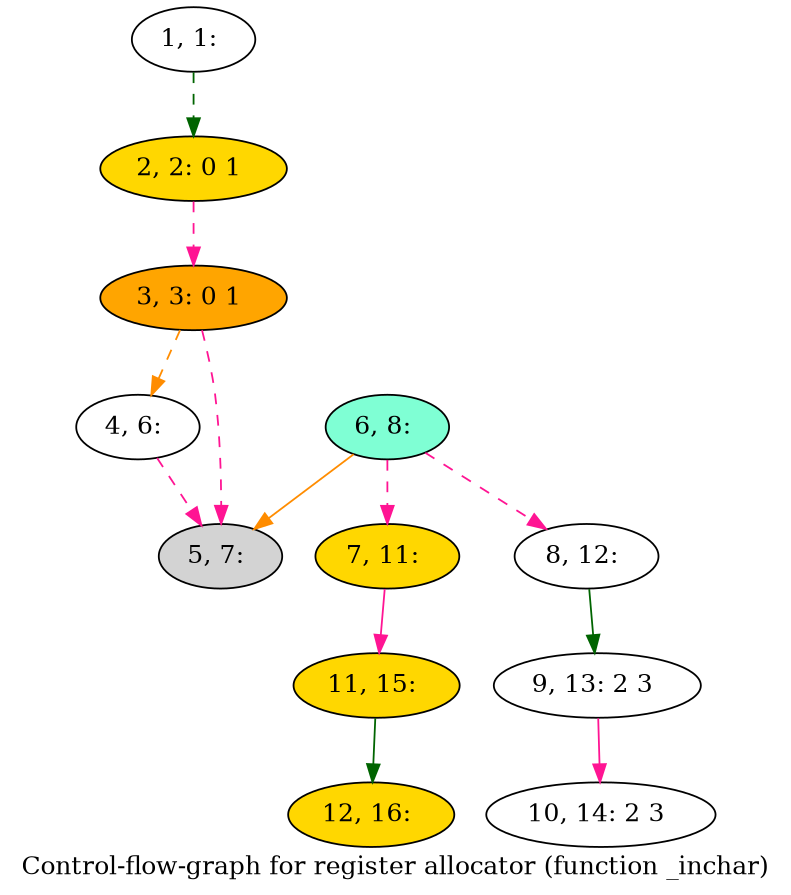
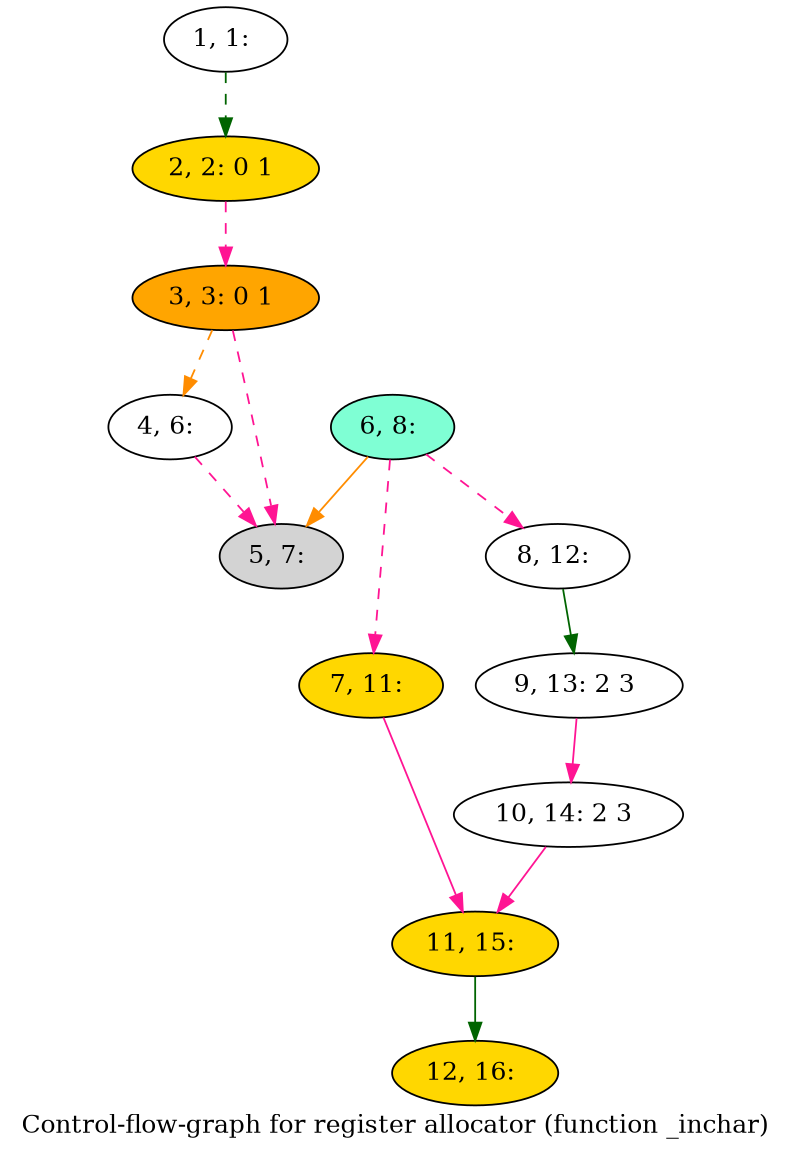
edge "10, 14: 2 3" -> "11, 15:": added
